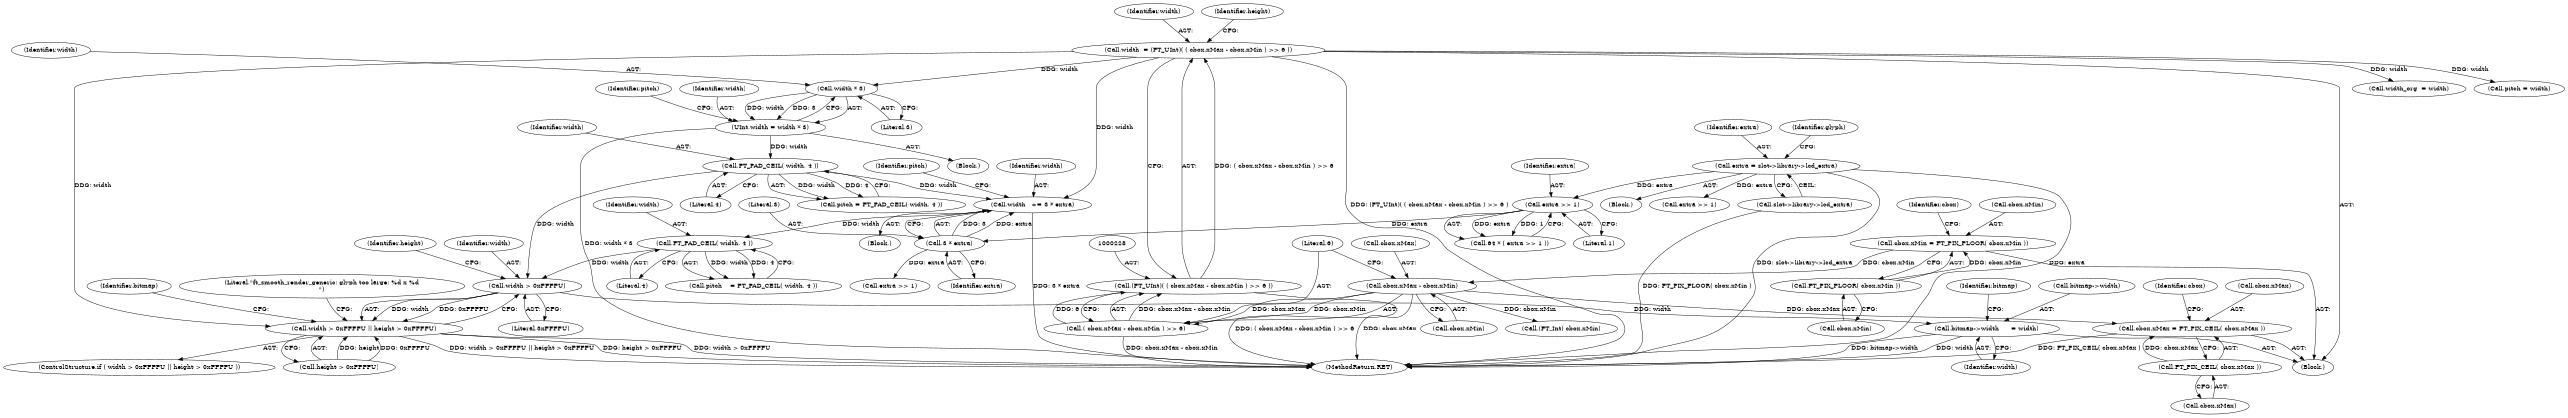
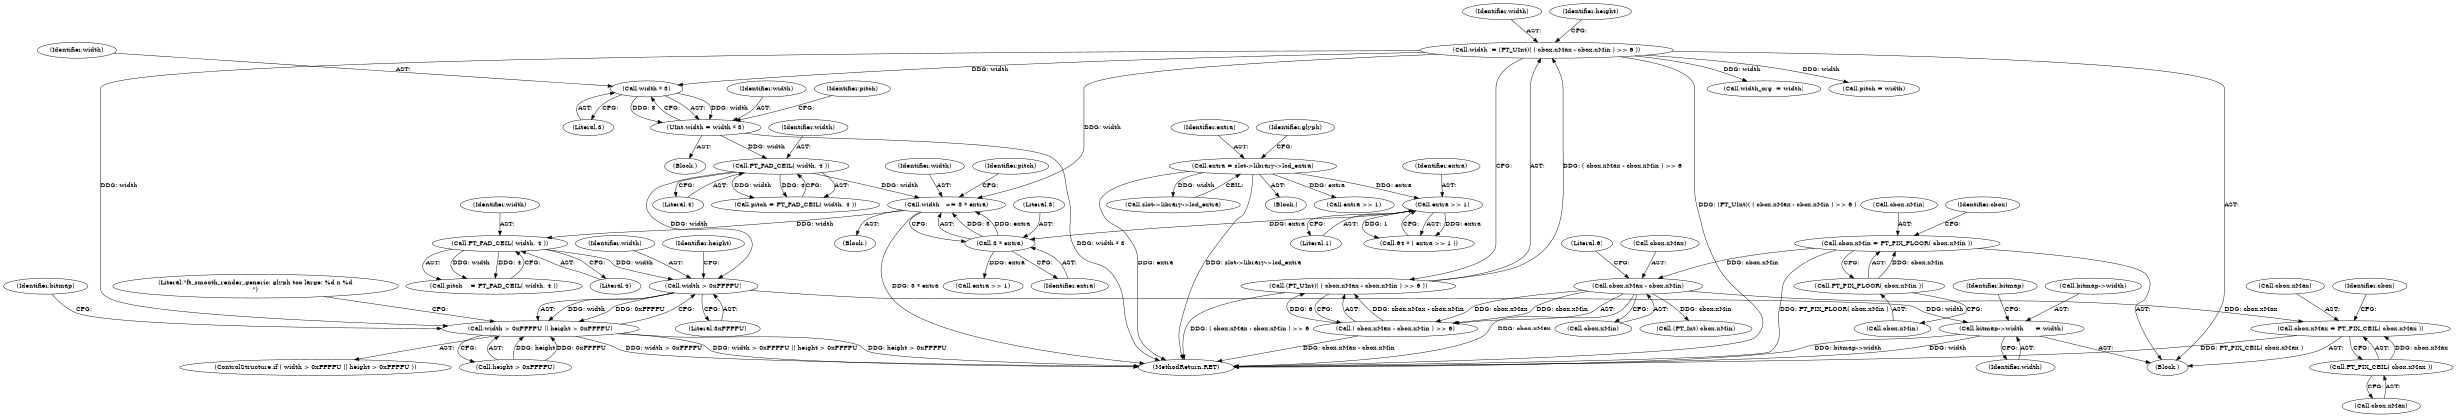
edge "(Call,extra = slot->library->lcd_extra)" -> "(Call,slot->library->lcd_extra)": label "CFG: " -> "DDG: width"
node "1000228": removed
edge "(Literal,6)" -> "(Call,( cbox.xMax - cbox.xMin ) >> 6)": removed, label "AST:"
edge "(Call,slot->library->lcd_extra)" -> "(MethodReturn,RET)": now "(Call,cbox.xMin = FT_PIX_FLOOR( cbox.xMin ))" -> "(MethodReturn,RET)"
